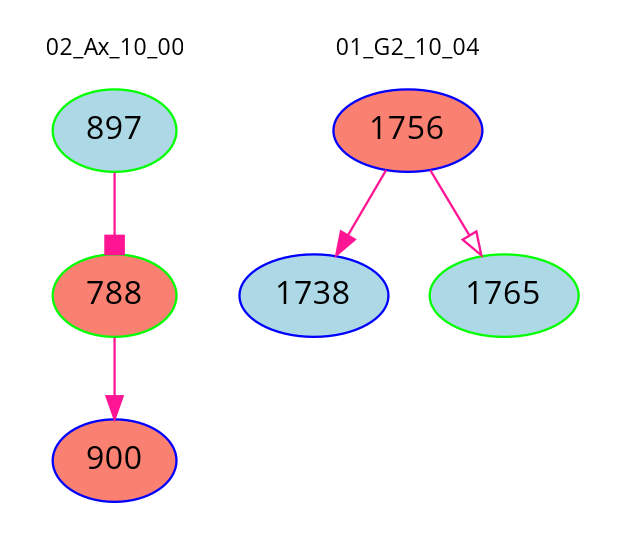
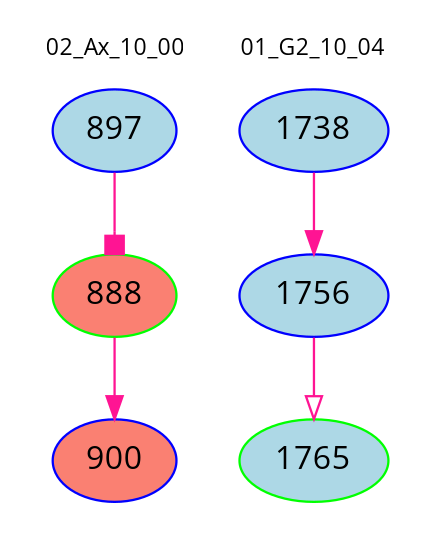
node "897": color green -> blue
node "1756": fillcolor salmon -> lightblue
edge "1756" -> "1738": reversed
node "788": label "788" -> "888"
